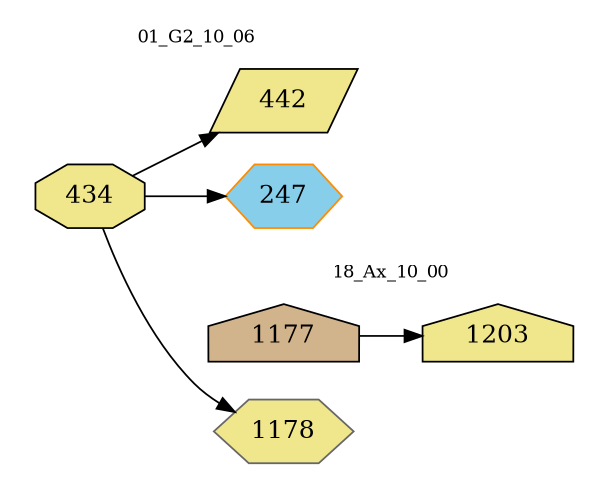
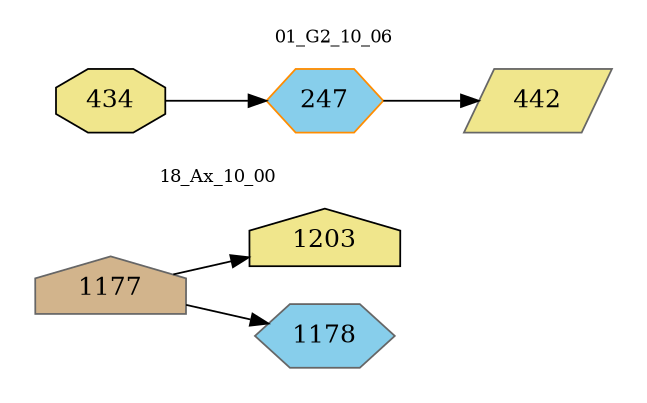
node "442": color black -> gray40
edge "434" -> "442": now "247" -> "442"
edge "434" -> "1178": now "1177" -> "1178"
node "1177": color black -> gray40
node "1178": fillcolor khaki -> skyblue
